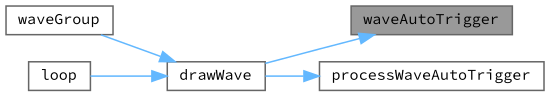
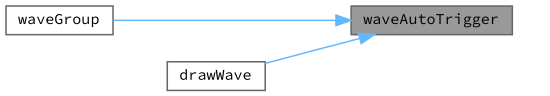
edge "waveGroup" -> "drawWave": now "waveGroup" -> "waveAutoTrigger"
node "loop": removed
node "processWaveAutoTrigger": removed
